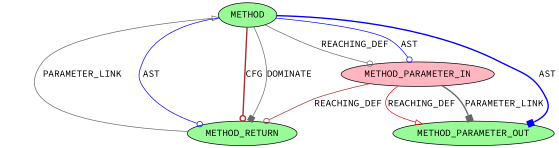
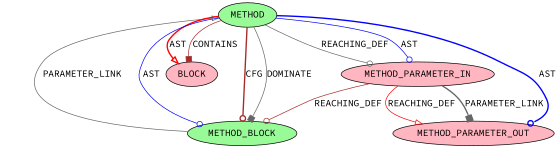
edge "METHOD" -> "METHOD_PARAMETER_OUT": arrowhead box -> odot
node "BLOCK": added
node "METHOD_RETURN": label "METHOD_RETURN" -> "METHOD_BLOCK"
node "METHOD_PARAMETER_OUT": fillcolor palegreen -> lightpink
